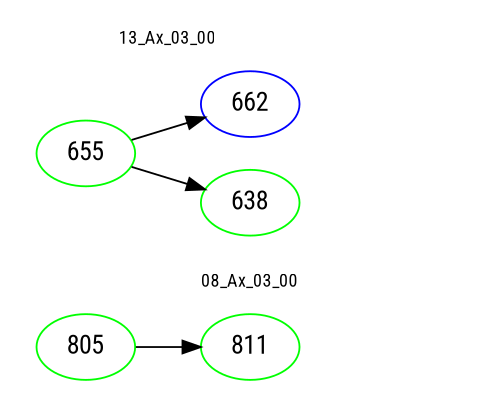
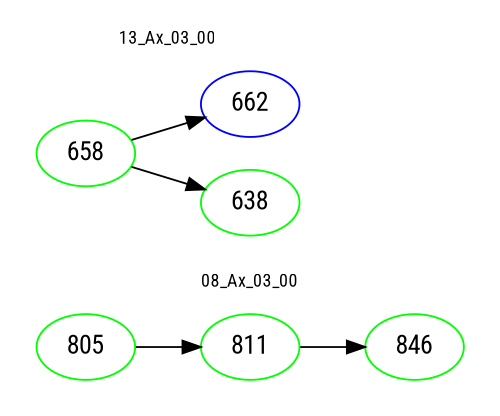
node "655": label "655" -> "658"
node "846": added
